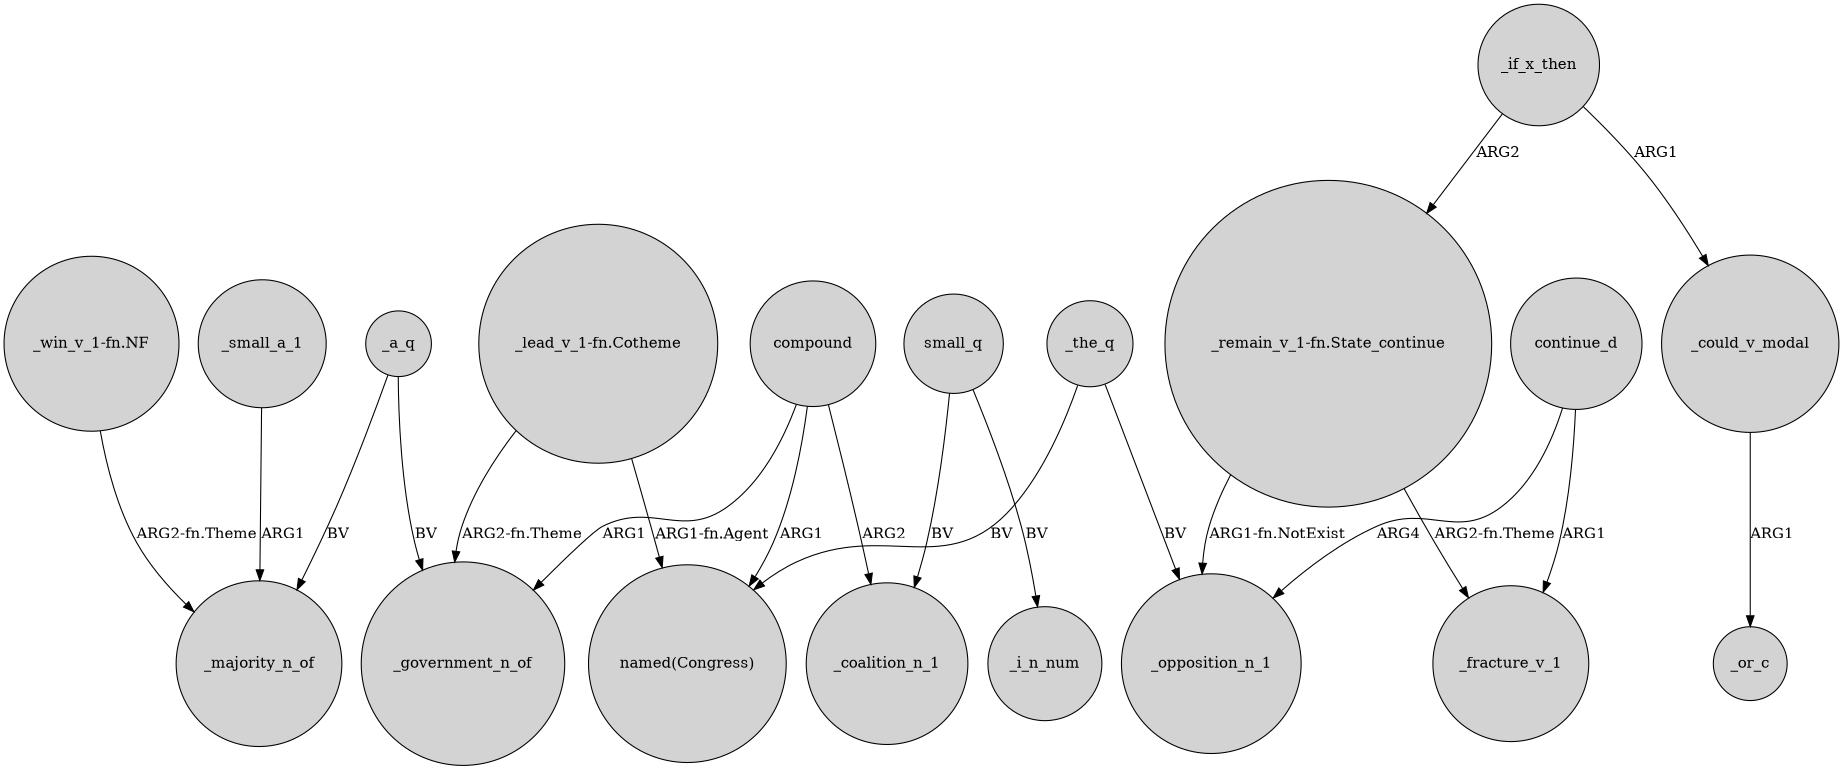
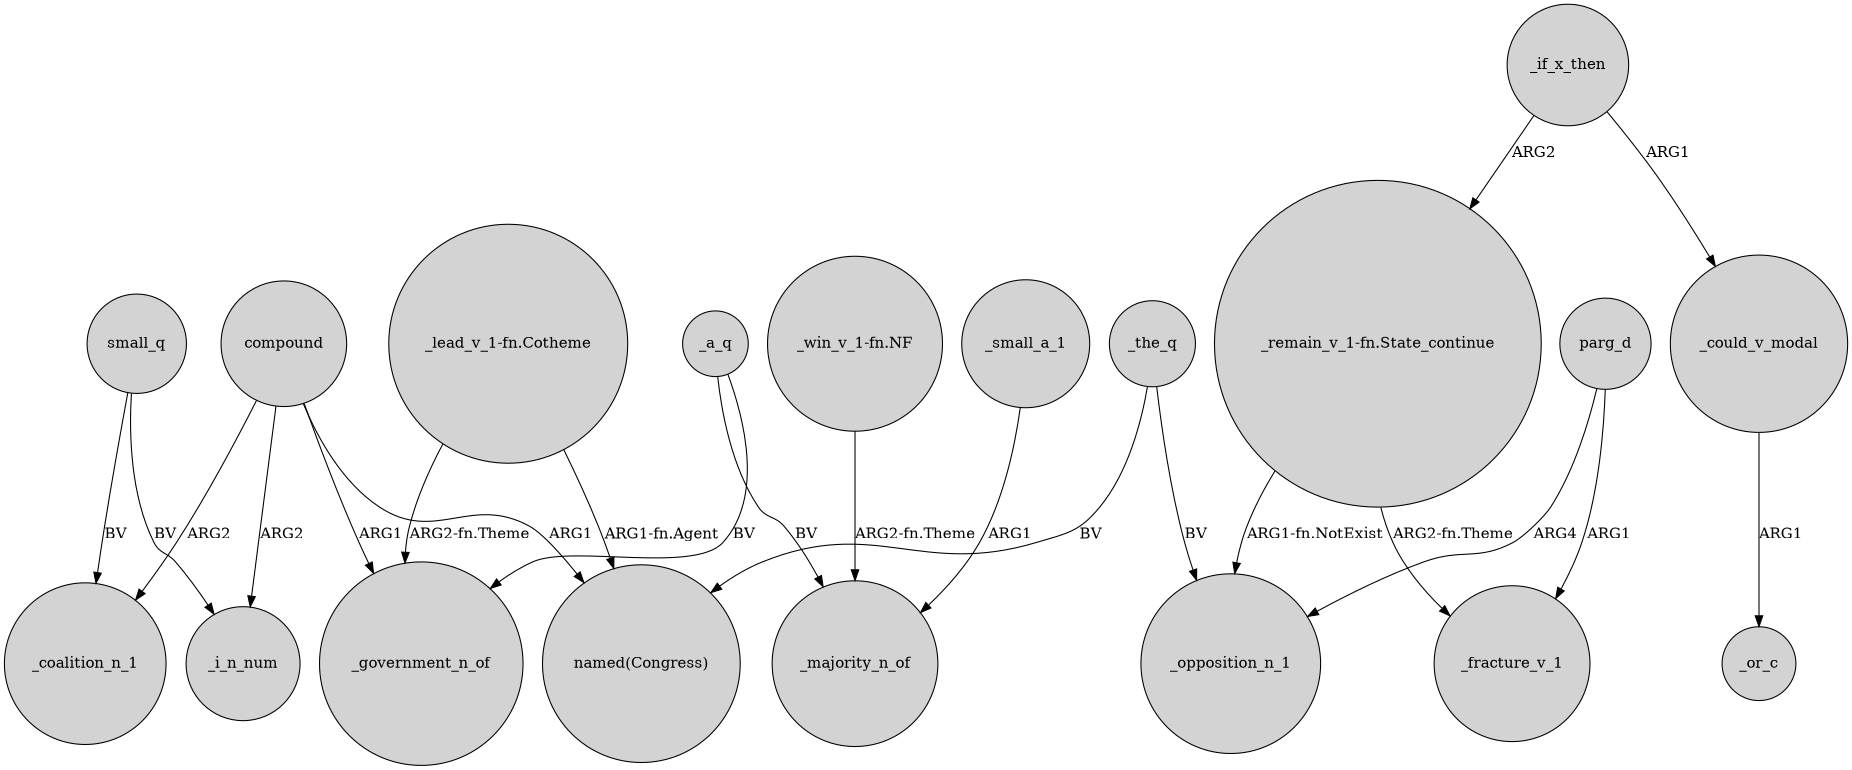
node "continue_d": label "continue_d" -> "parg_d"
edge "compound" -> "_i_n_num": added, label "ARG2"
